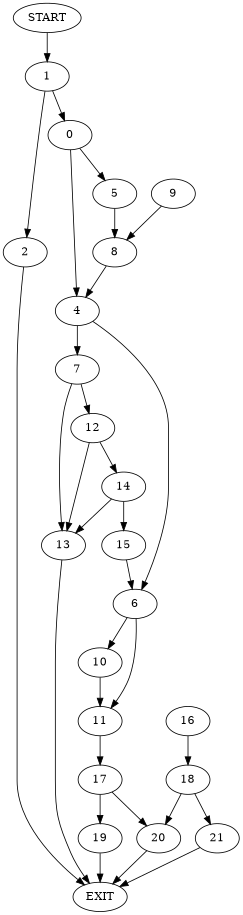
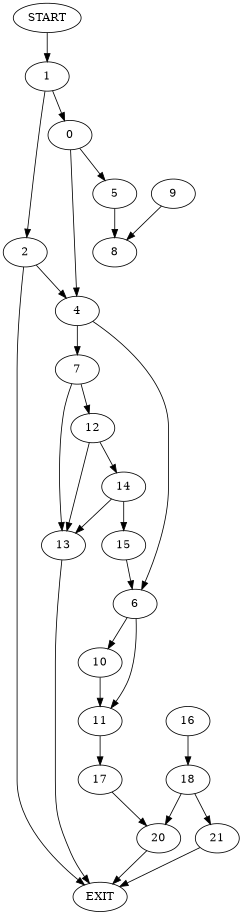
edge "8" -> "4": now "2" -> "4"
node "19": removed
